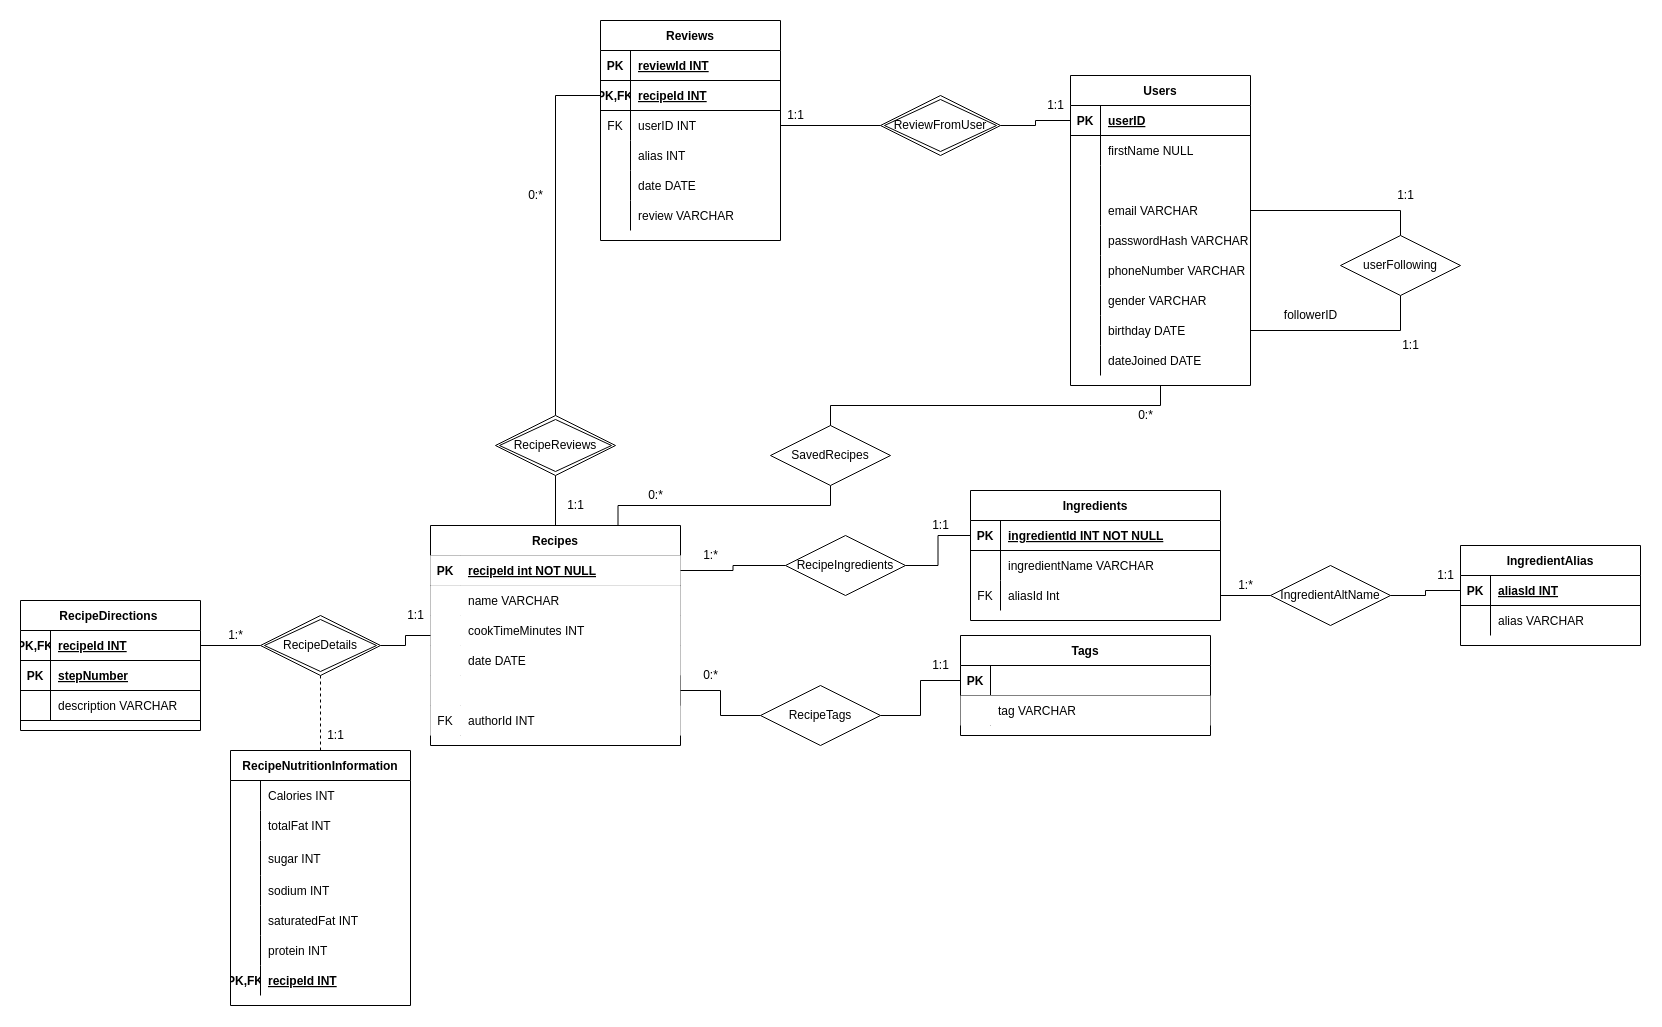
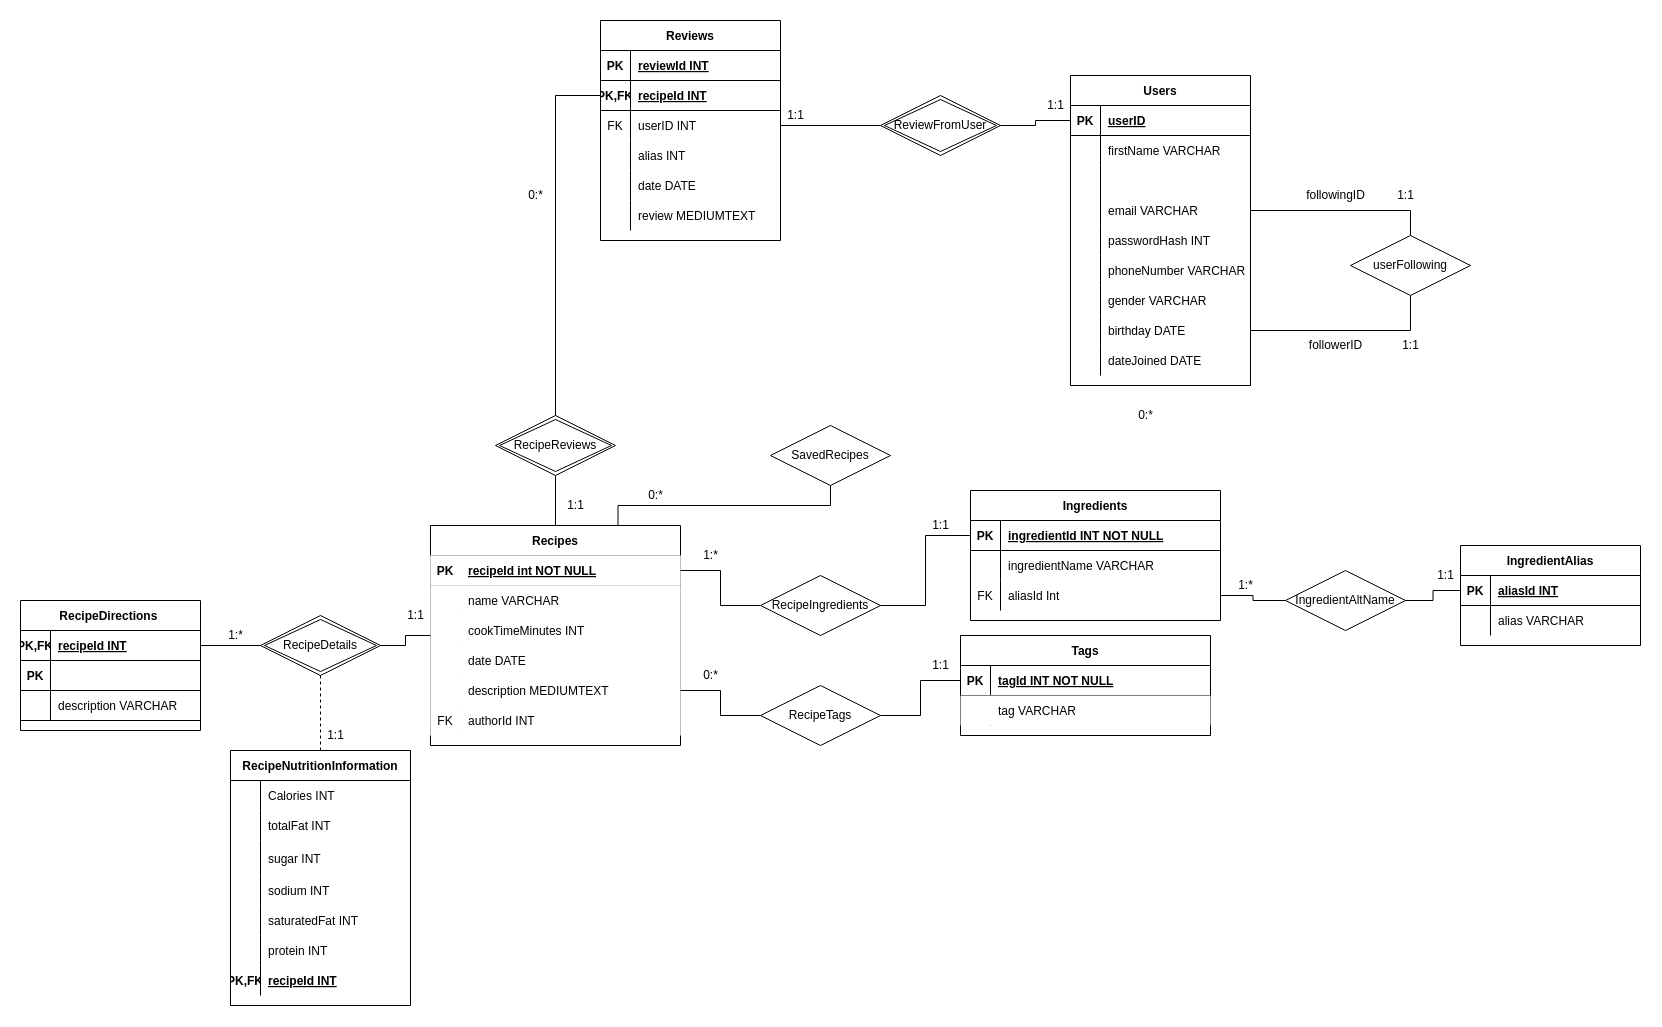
node "firstName NULL": label "firstName NULL" -> "firstName VARCHAR"
node "followingID": added
node "review VARCHAR": label "review VARCHAR" -> "review MEDIUMTEXT"
node "passwordHash VARCHAR": label "passwordHash VARCHAR" -> "passwordHash INT"
node "userFollowing": moved (1401, 266) -> (1411, 266)
node "followerID": moved (1311, 316) -> (1336, 346)
edge "Users" -- "SavedRecipes": removed
node "RecipeIngredients": moved (846, 566) -> (821, 606)
node "IngredientAltName": moved (1331, 596) -> (1346, 601)
node "stepNumber": removed
node "tagId INT NOT NULL": added
node "description MEDIUMTEXT": added
